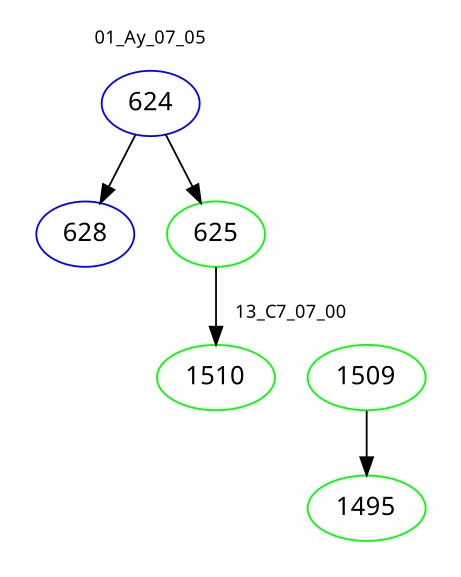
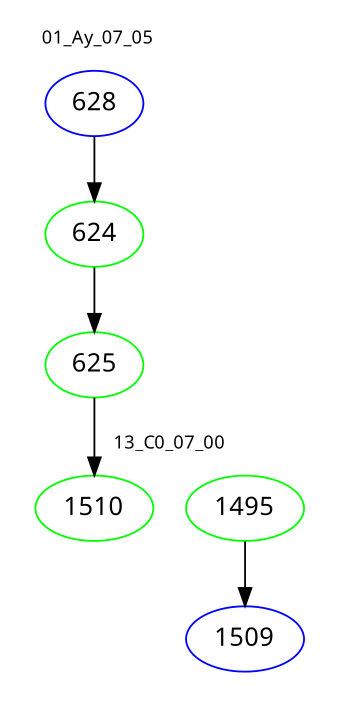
node "624": color blue -> green
edge "624" -> "628": reversed
cluster "13_C7_07_00": label "13_C7_07_00" -> "13_C0_07_00"
node "1509": color green -> blue
edge "1509" -> "1495": reversed
